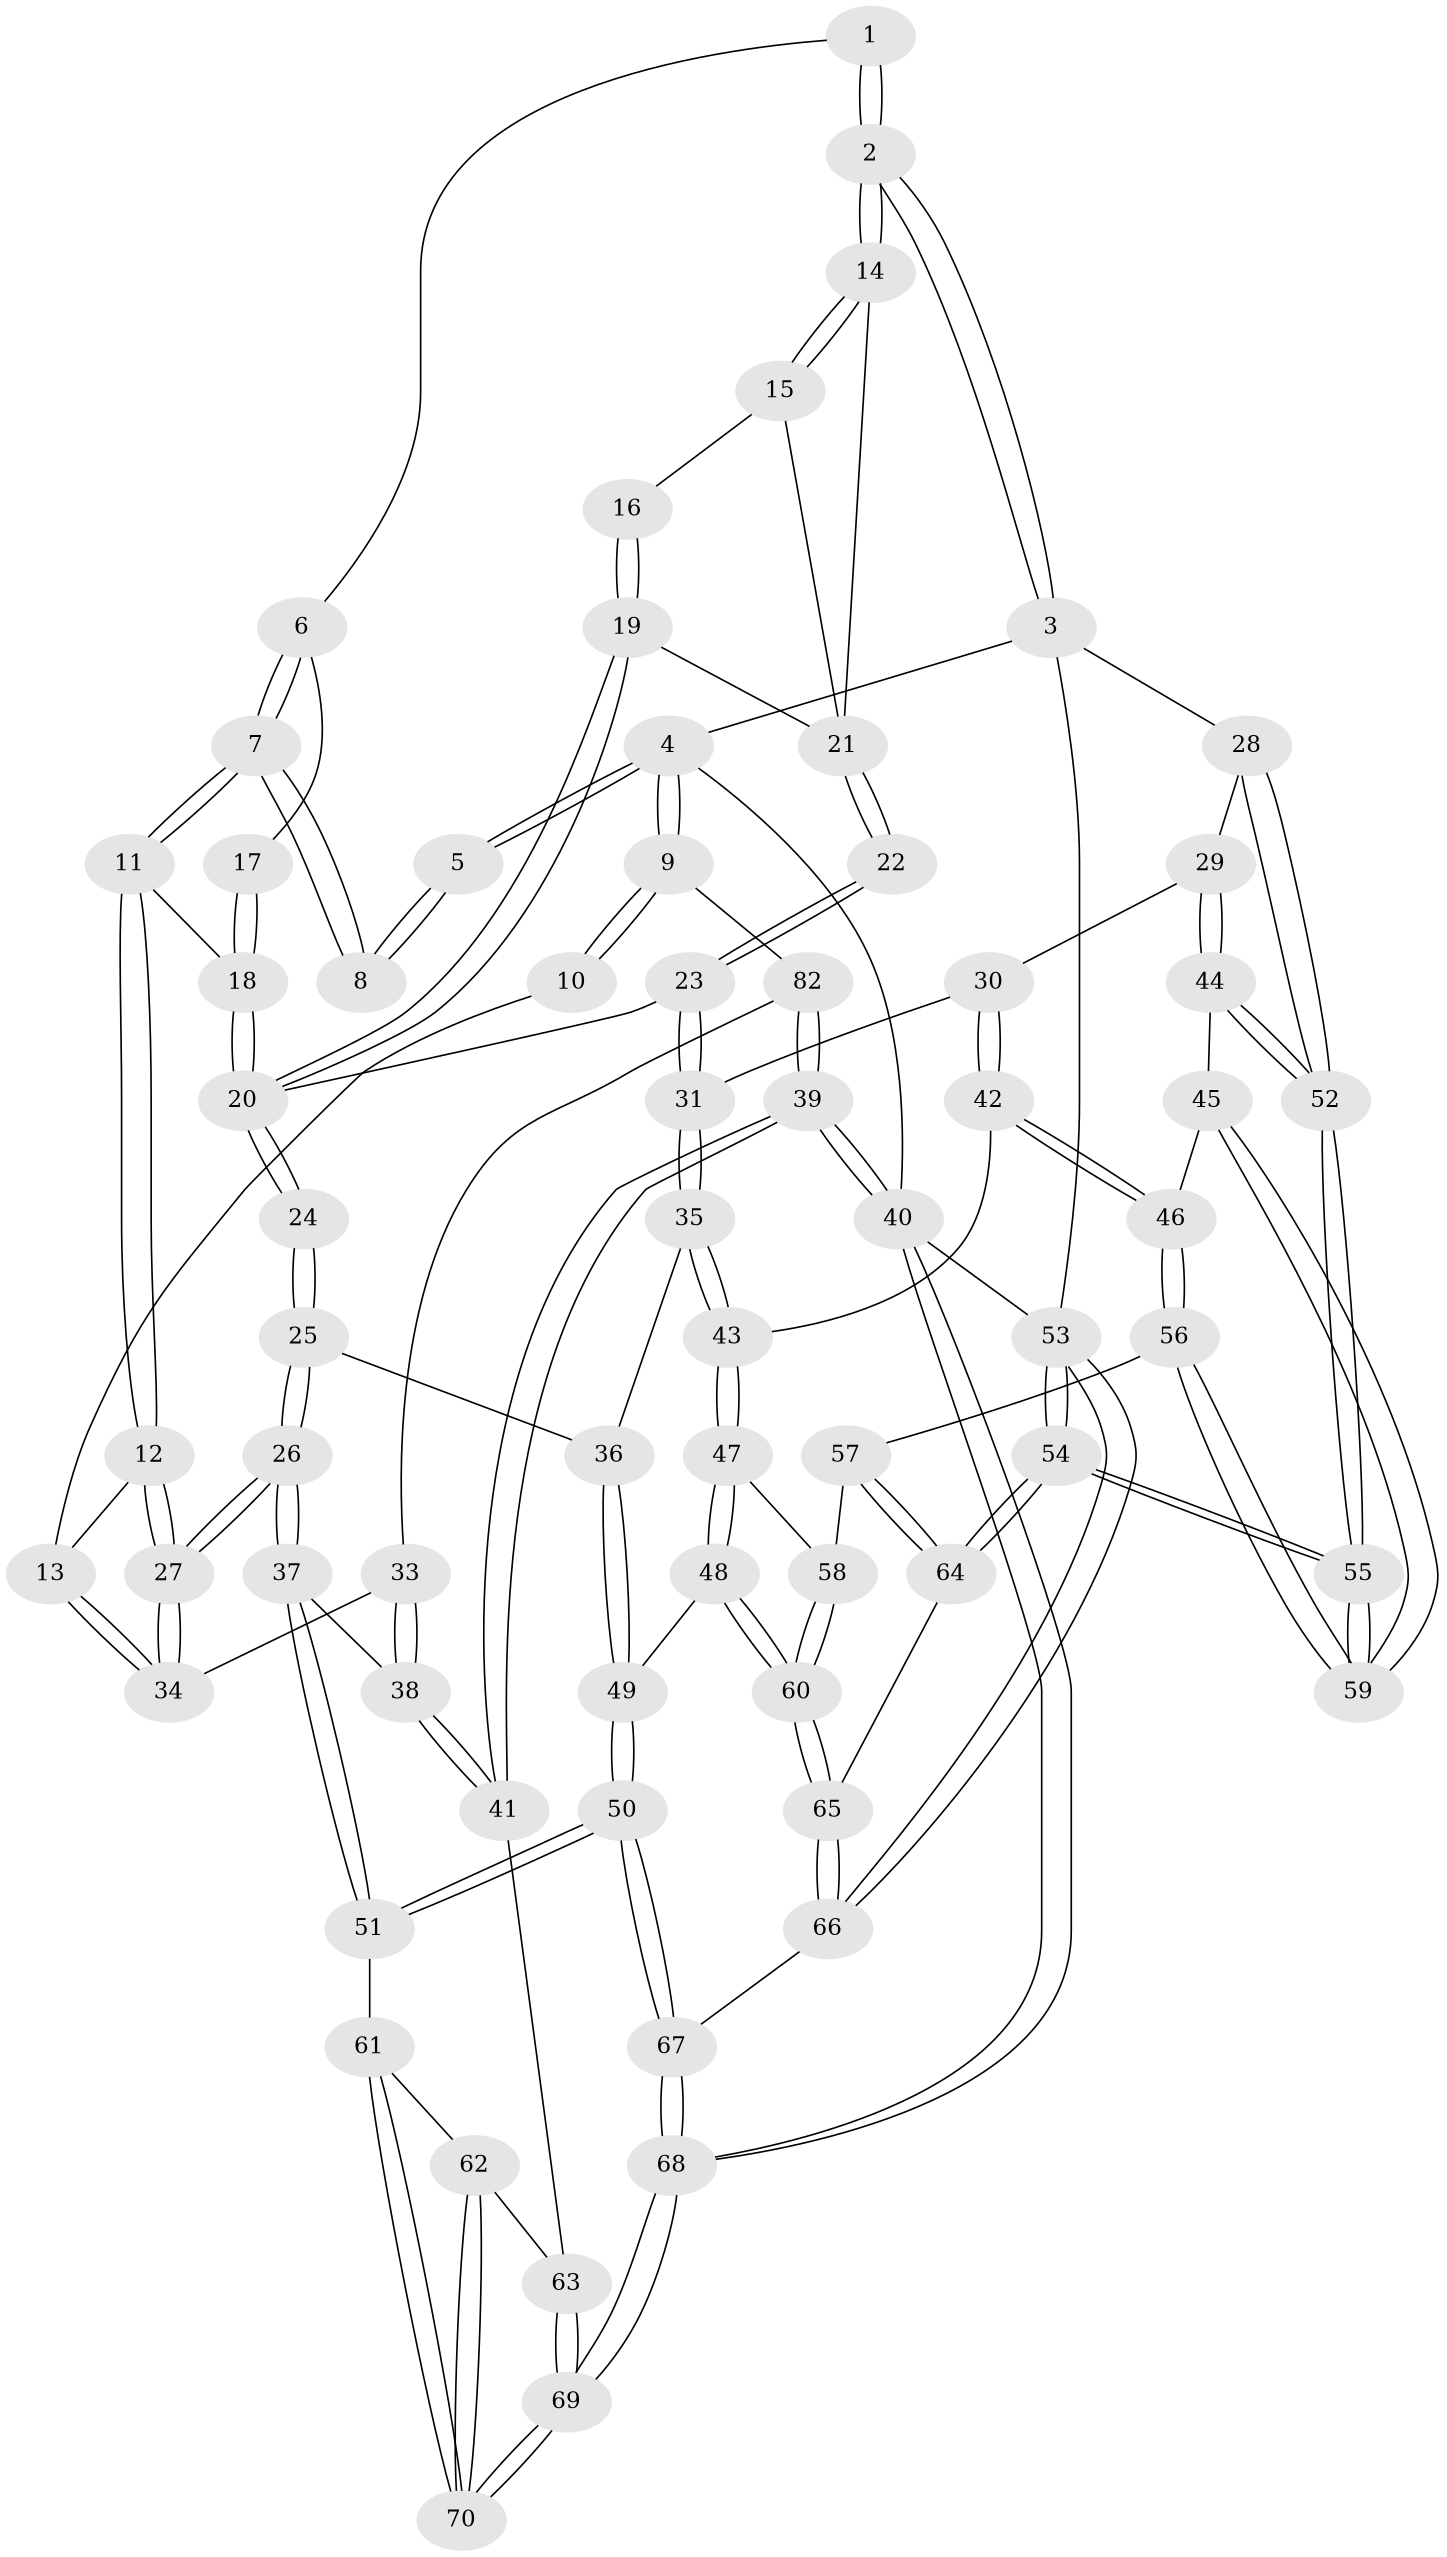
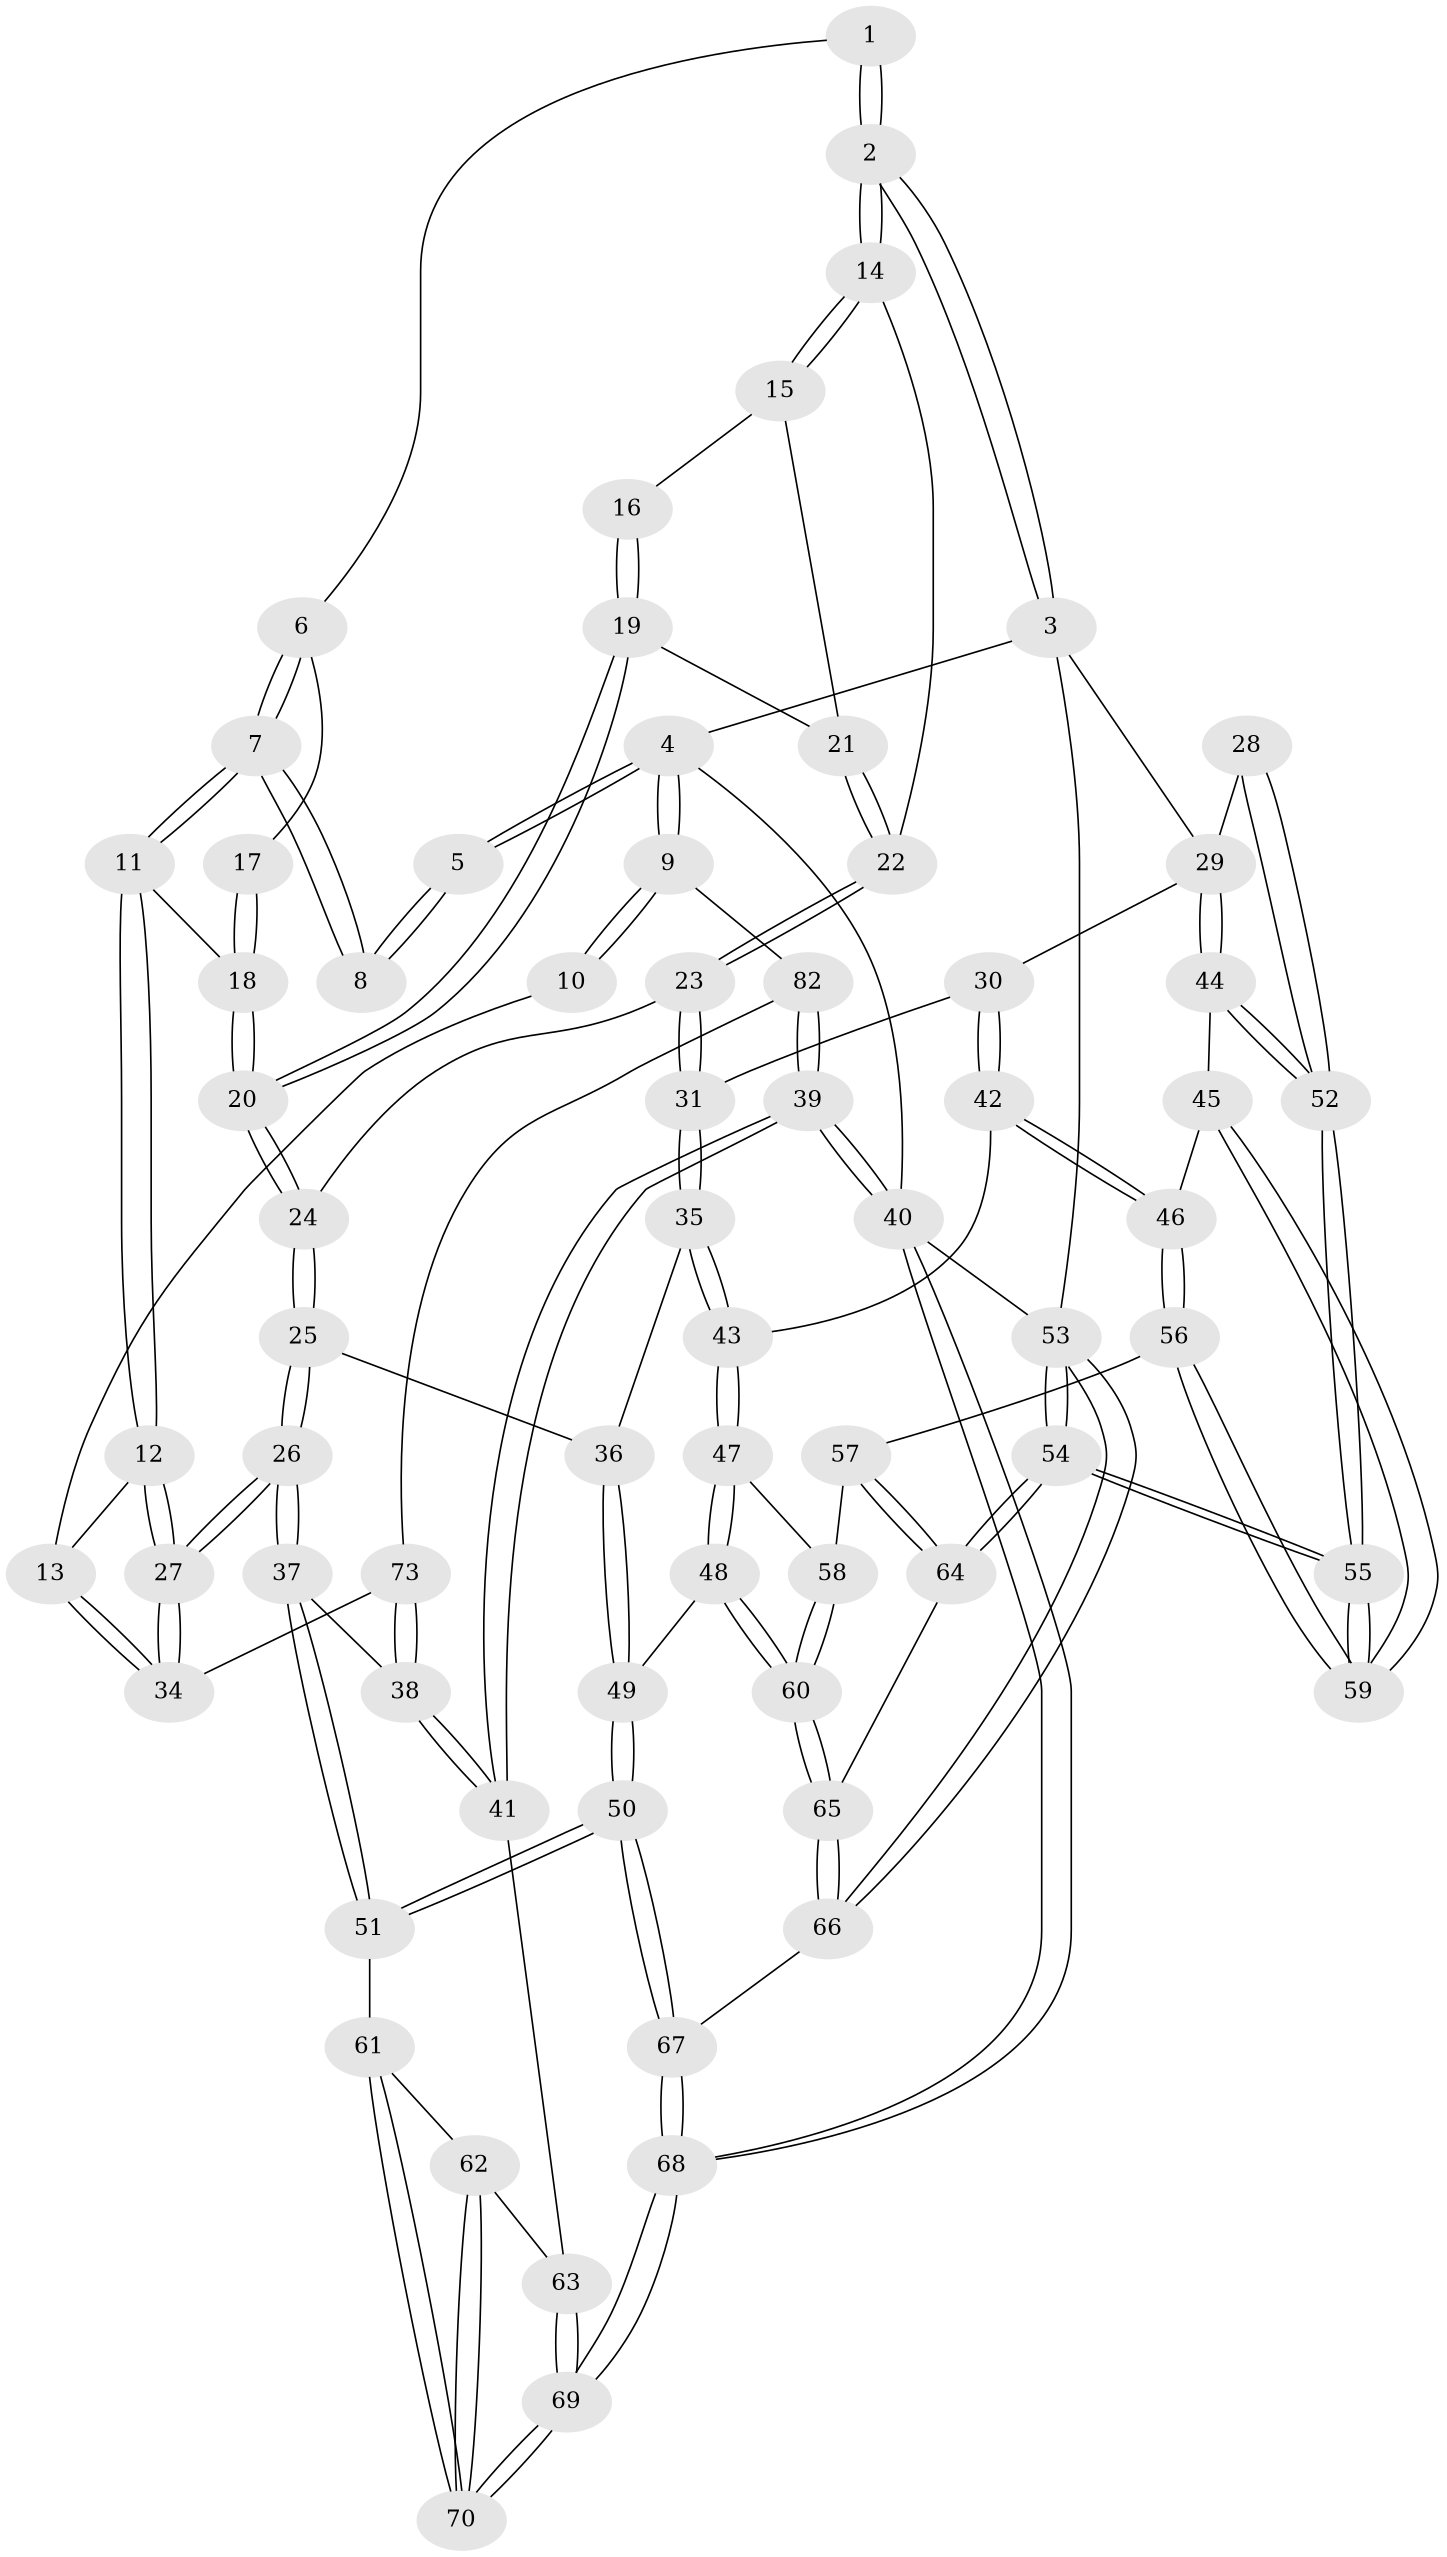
edge "14" -- "21": now "14" -- "22"
edge "3" -- "28": now "3" -- "29"
edge "23" -- "20": now "23" -- "24"
node "33": label "33" -> "73"
